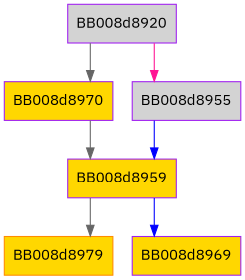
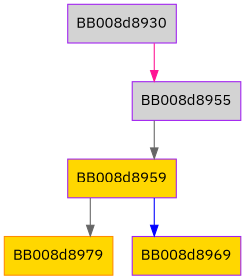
node "BB008d8920": label "BB008d8920" -> "BB008d8930"
node "BB008d8970": removed
edge "BB008d8955" -> "BB008d8959": color blue -> gray40
